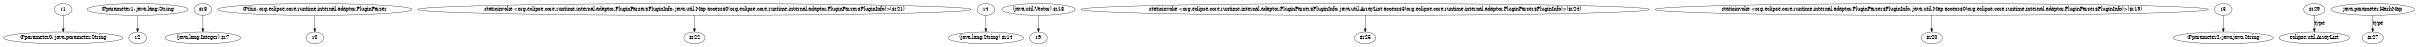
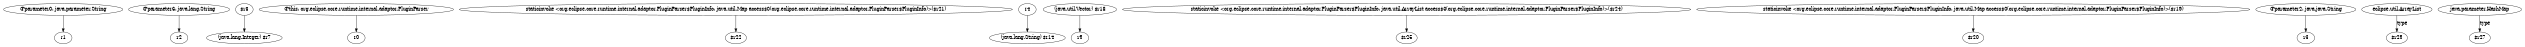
node "@parameter1: java.lang.String": label "@parameter1: java.lang.String" -> "@parameter6: java.lang.String"
edge "r1" -> "@parameter0: java.parameter.String": reversed
edge "r3" -> "@parameter2: java.java.String": reversed
edge "$r29" -> "eclipse.util.ArrayList": reversed
